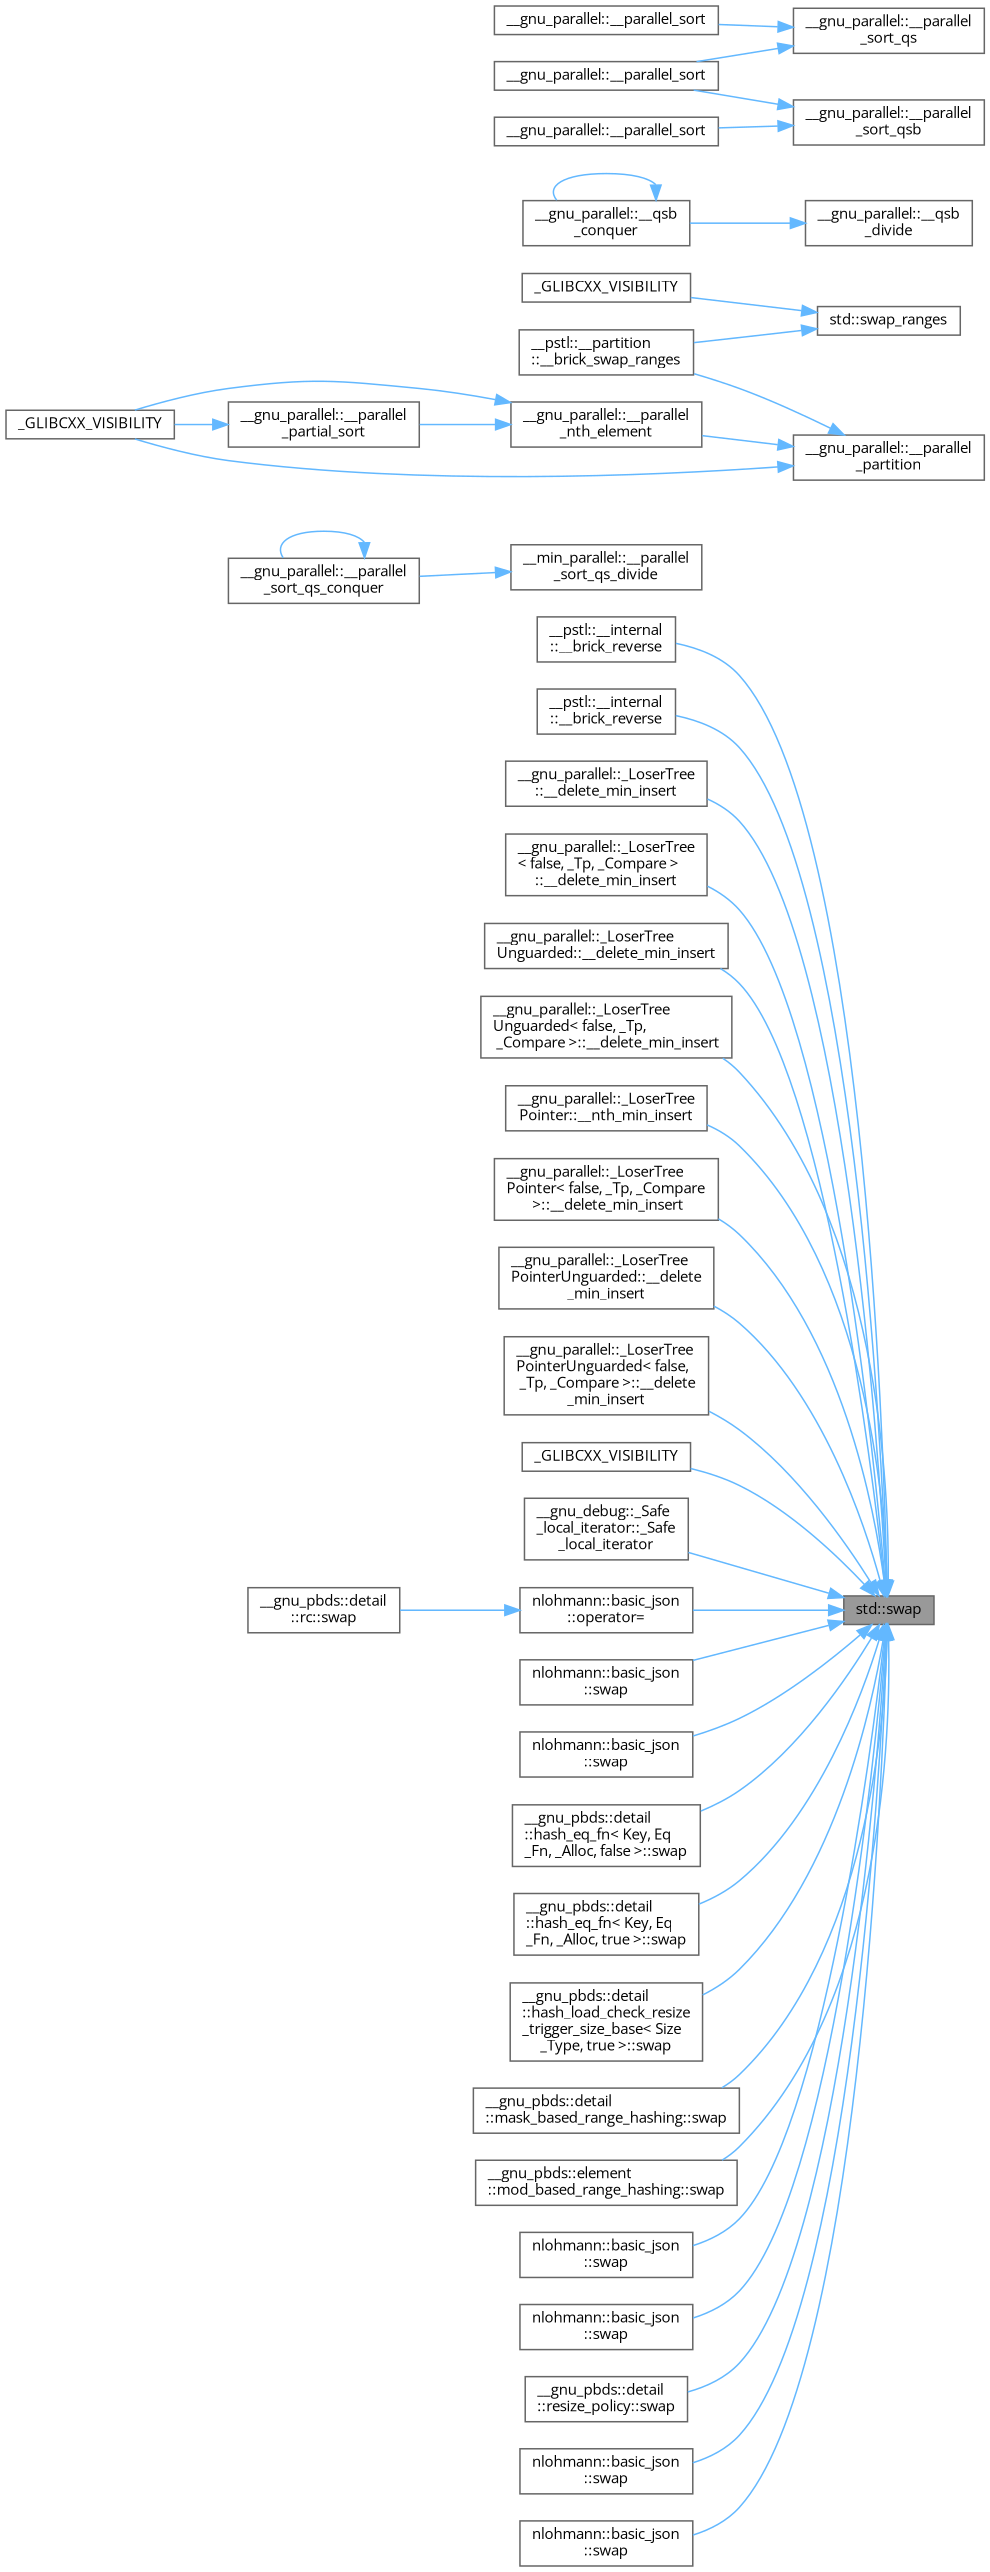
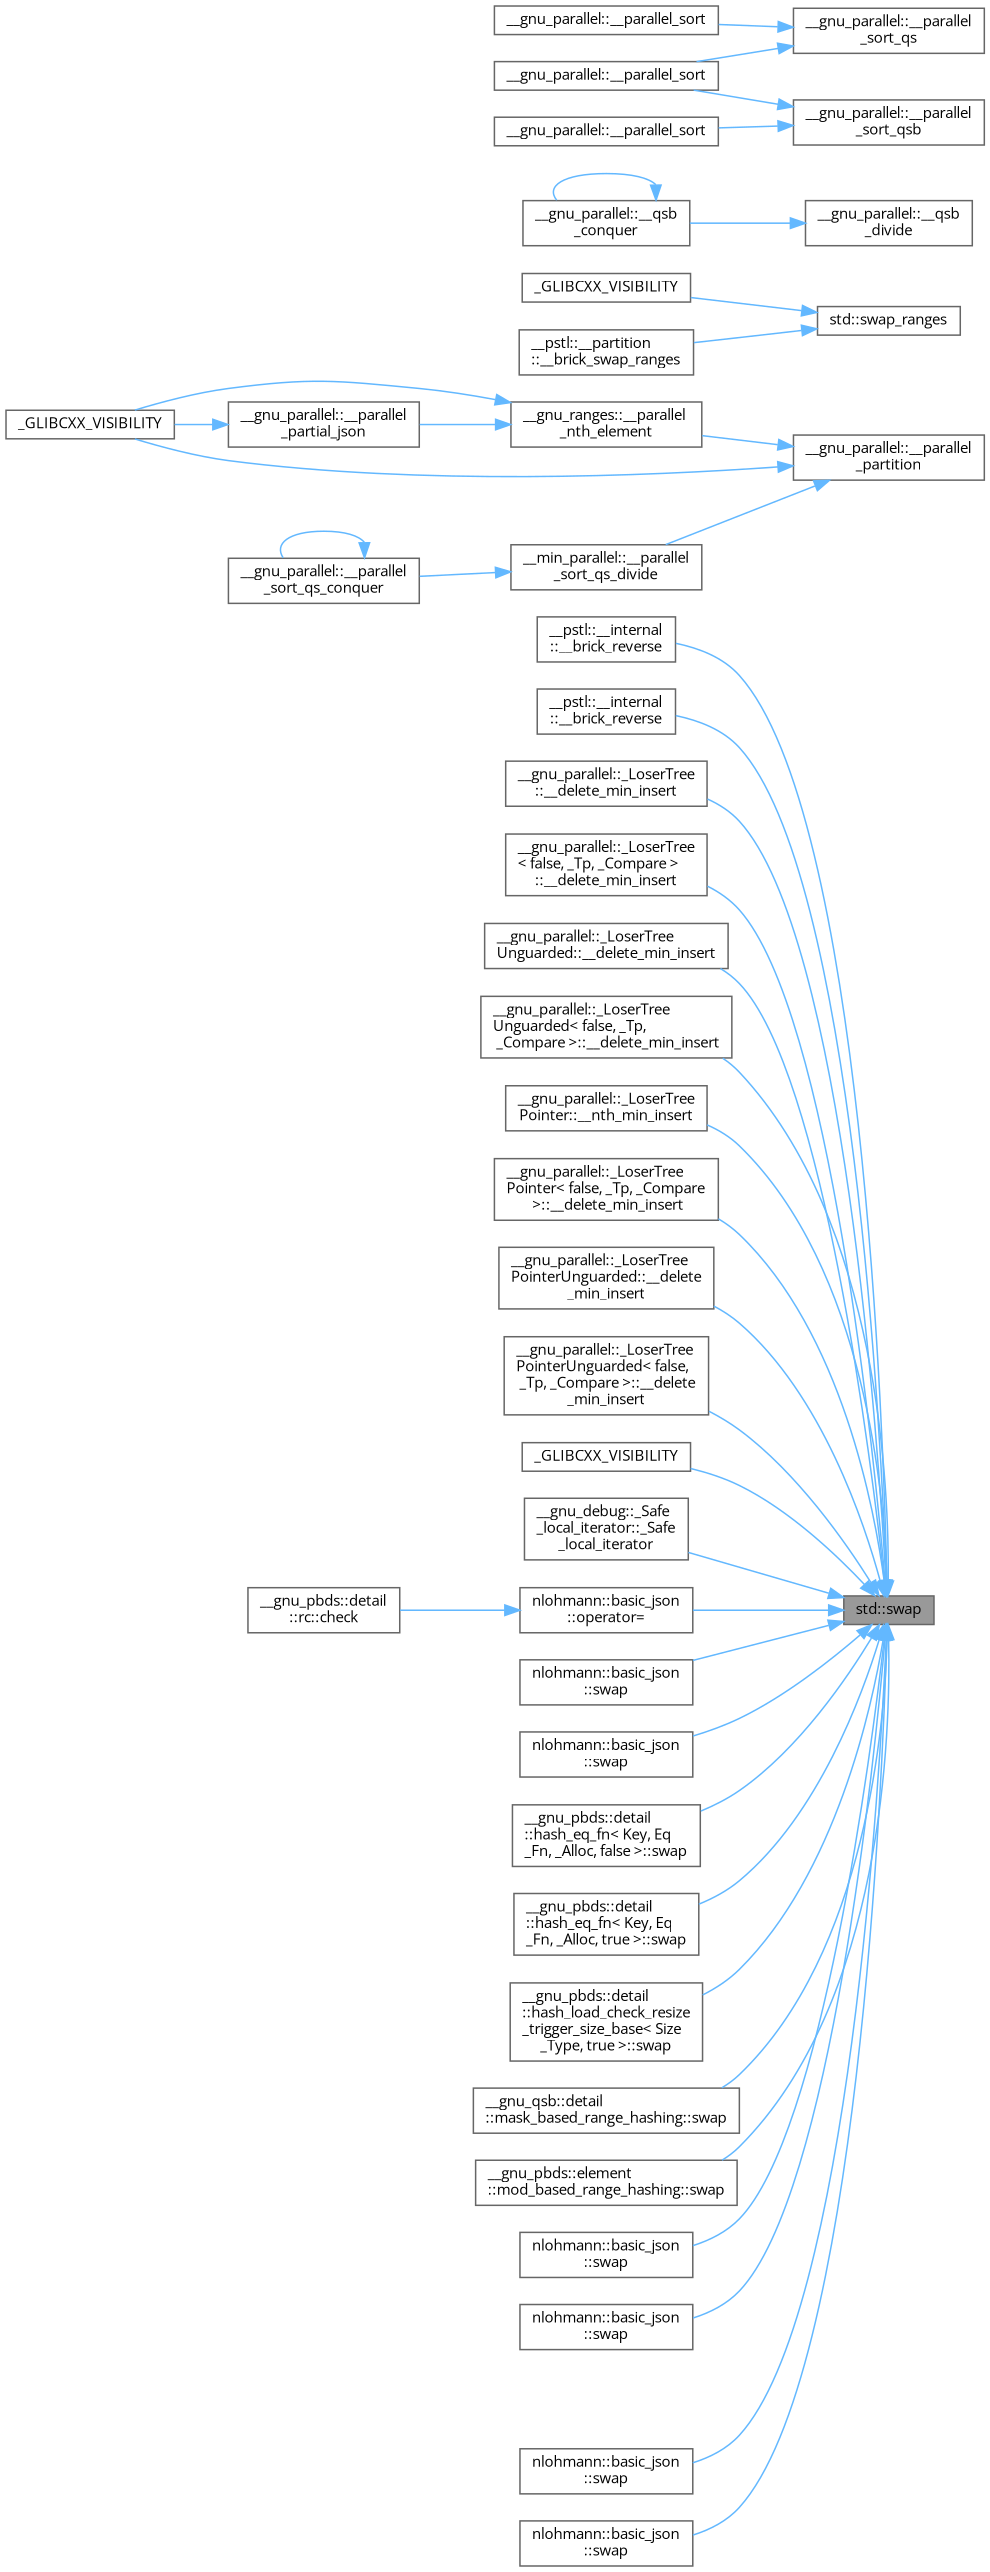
edge "__pstl::__partition ::__brick_swap_ranges" -> "__gnu_parallel::__parallel _partition": now "__min_parallel::__parallel _sort_qs_divide" -> "__gnu_parallel::__parallel _partition"
node "__gnu_parallel::__parallel _partial_sort": label "__gnu_parallel::__parallel _partial_sort" -> "__gnu_parallel::__parallel _partial_json"
node "__gnu_parallel::__parallel _nth_element": label "__gnu_parallel::__parallel _nth_element" -> "__gnu_ranges::__parallel _nth_element"
node "__gnu_pbds::detail ::rc::swap": label "__gnu_pbds::detail ::rc::swap" -> "__gnu_pbds::detail ::rc::check"
node "__gnu_pbds::detail ::mask_based_range_hashing::swap": label "__gnu_pbds::detail ::mask_based_range_hashing::swap" -> "__gnu_qsb::detail ::mask_based_range_hashing::swap"
node "__gnu_pbds::detail ::resize_policy::swap": removed
